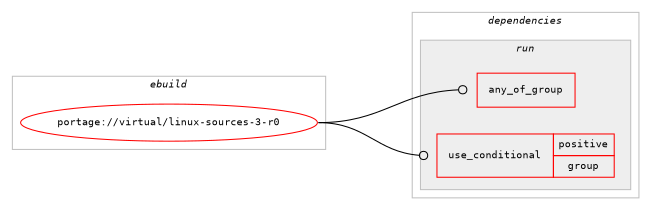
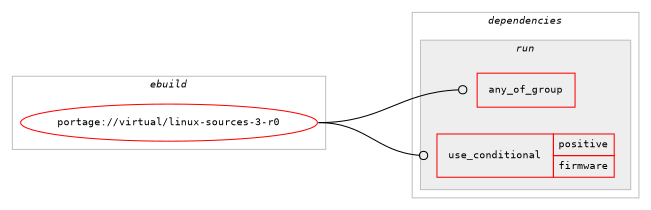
node "use_conditional": text "group" -> "firmware"
